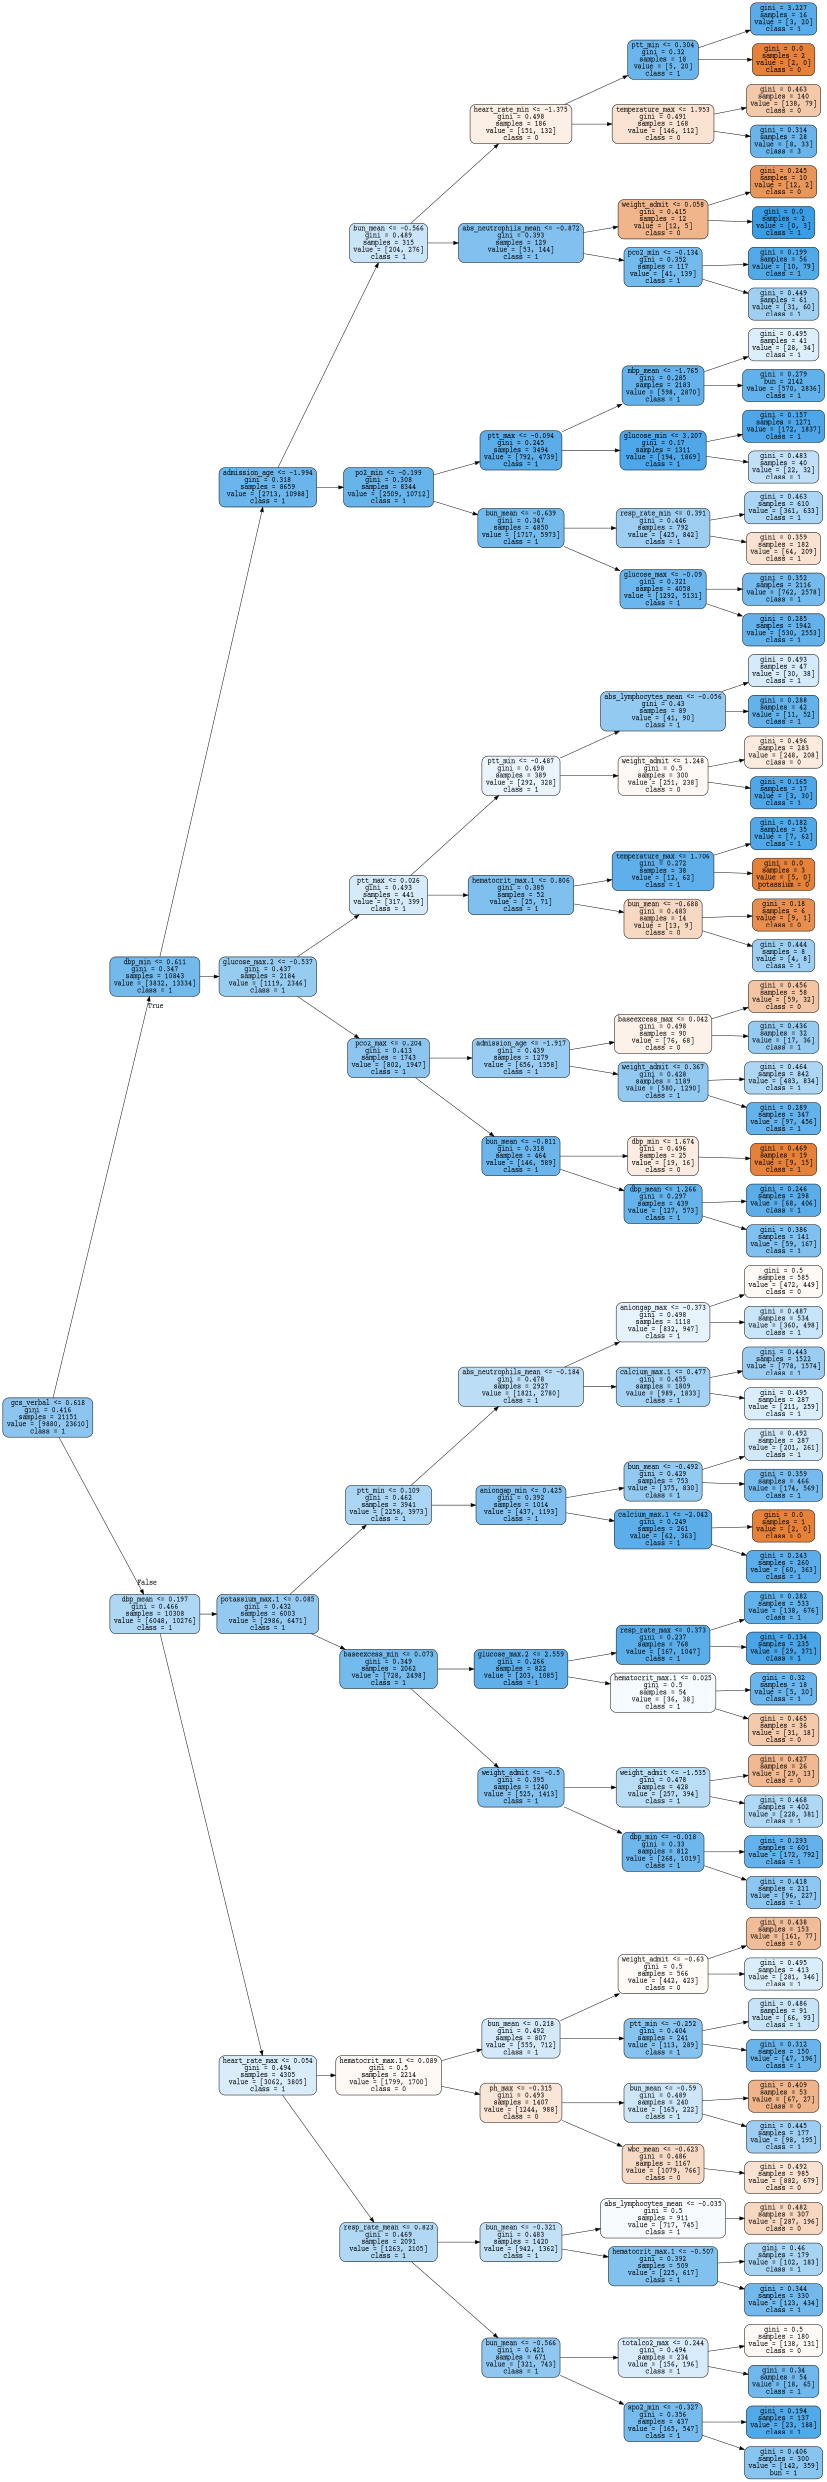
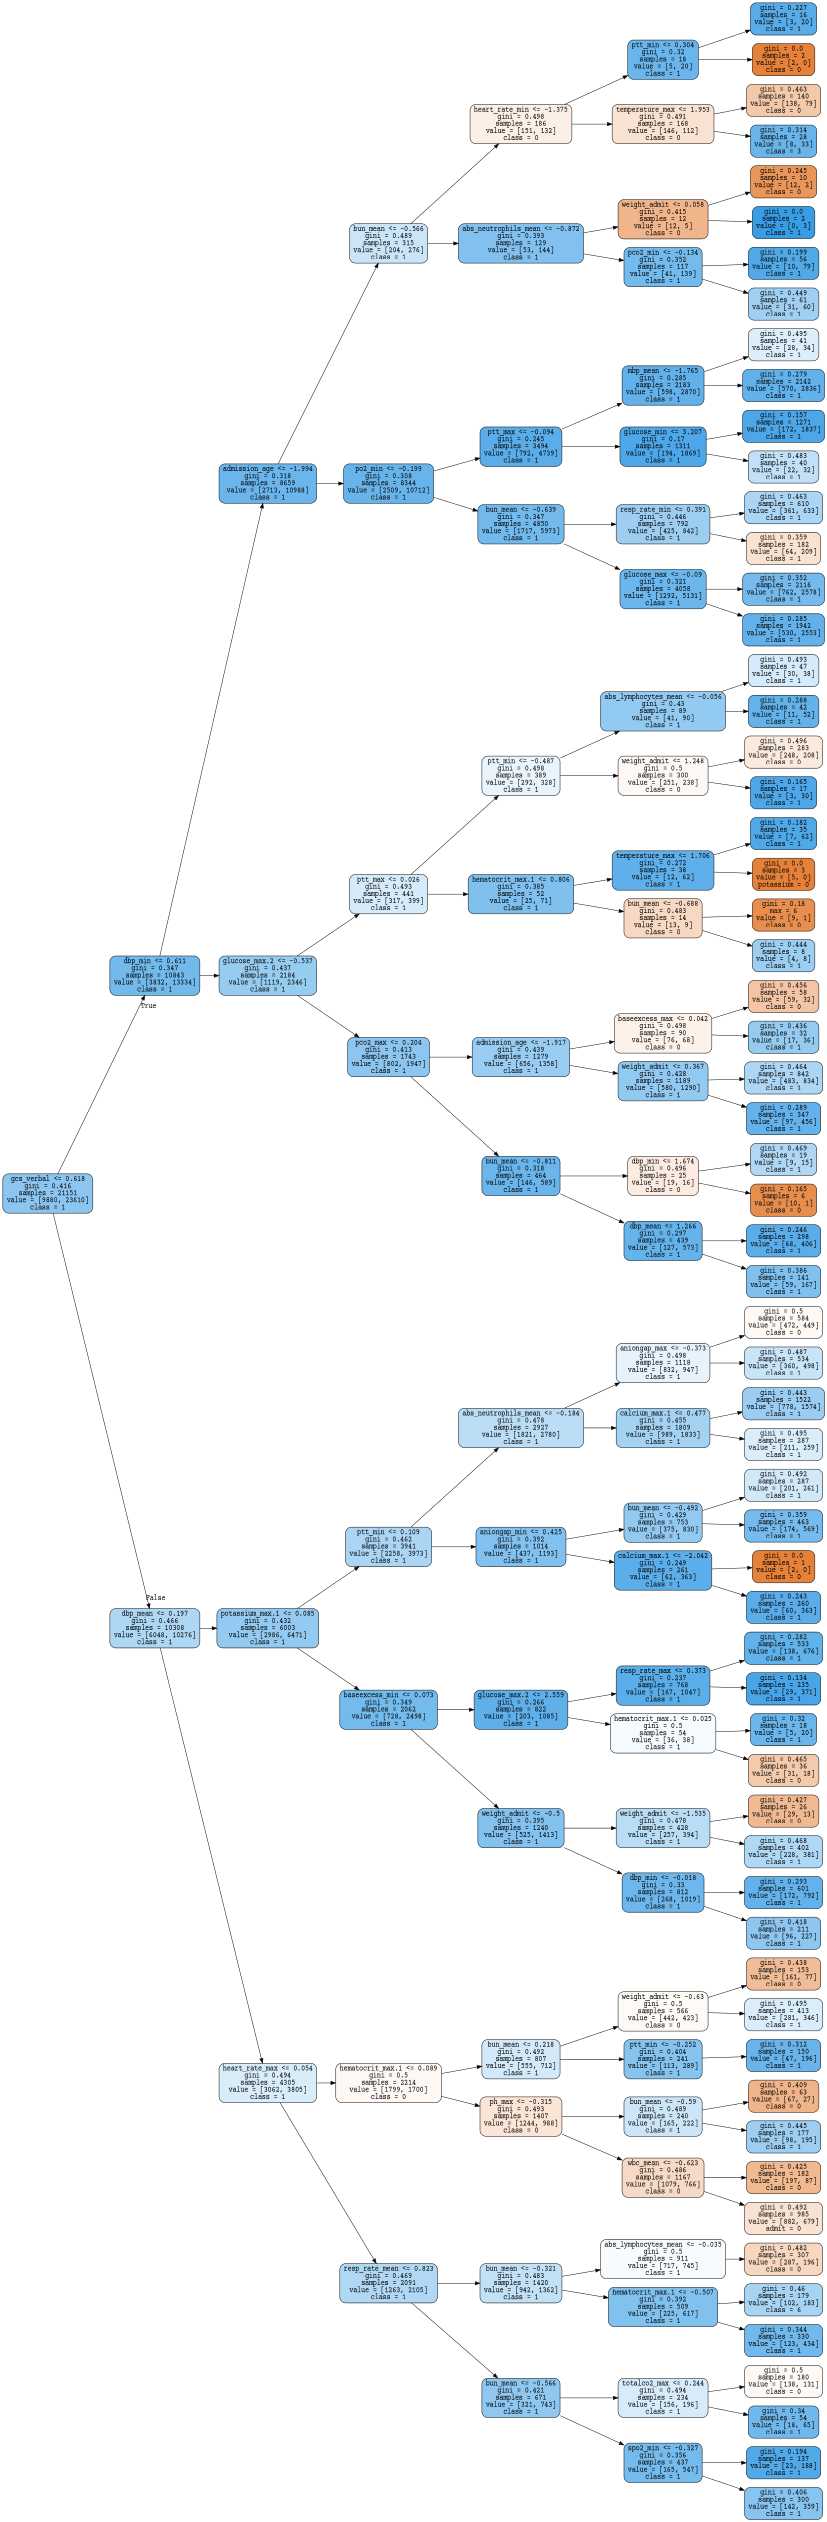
node "gini = 3.227 samples = 16 value = [3, 20] class = 1": label "gini = 3.227 samples = 16 value = [3, 20] class = 1" -> "gini = 0.227 samples = 16 value = [3, 20] class = 1"
node "gini = 0.279 bun = 2142 value = [570, 2836] class = 1": label "gini = 0.279 bun = 2142 value = [570, 2836] class = 1" -> "gini = 0.279 samples = 2142 value = [570, 2836] class = 1"
node "gini = 0.18 samples = 6 value = [9, 1] class = 0": label "gini = 0.18 samples = 6 value = [9, 1] class = 0" -> "gini = 0.18 max = 6 value = [9, 1] class = 0"
node "gini = 0.469 samples = 19 value = [9, 15] class = 1": fillcolor #e58139 -> #b0d8f5
node "gini = 0.165 samples = 6 value = [10, 1] class = 0": added
node "gini = 0.5 samples = 585 value = [472, 449] class = 0": label "gini = 0.5 samples = 585 value = [472, 449] class = 0" -> "gini = 0.5 samples = 584 value = [472, 449] class = 0"
node "gini = 0.359 samples = 466 value = [174, 569] class = 1": label "gini = 0.359 samples = 466 value = [174, 569] class = 1" -> "gini = 0.359 samples = 463 value = [174, 569] class = 1"
node "gini = 0.486 samples = 91 value = [66, 93] class = 1": removed
node "gini = 0.409 samples = 53 value = [67, 27] class = 0": label "gini = 0.409 samples = 53 value = [67, 27] class = 0" -> "gini = 0.409 samples = 63 value = [67, 27] class = 0"
node "gini = 0.425 samples = 182 value = [197, 87] class = 0": added
node "gini = 0.492 samples = 985 value = [882, 679] class = 0": label "gini = 0.492 samples = 985 value = [882, 679] class = 0" -> "gini = 0.492 samples = 985 value = [882, 679] admit = 0"
node "gini = 0.46 samples = 179 value = [102, 183] class = 1": label "gini = 0.46 samples = 179 value = [102, 183] class = 1" -> "gini = 0.46 samples = 179 value = [102, 183] class = 6"
node "gini = 0.406 samples = 300 value = [142, 359] bun = 1": label "gini = 0.406 samples = 300 value = [142, 359] bun = 1" -> "gini = 0.406 samples = 300 value = [142, 359] class = 1"
